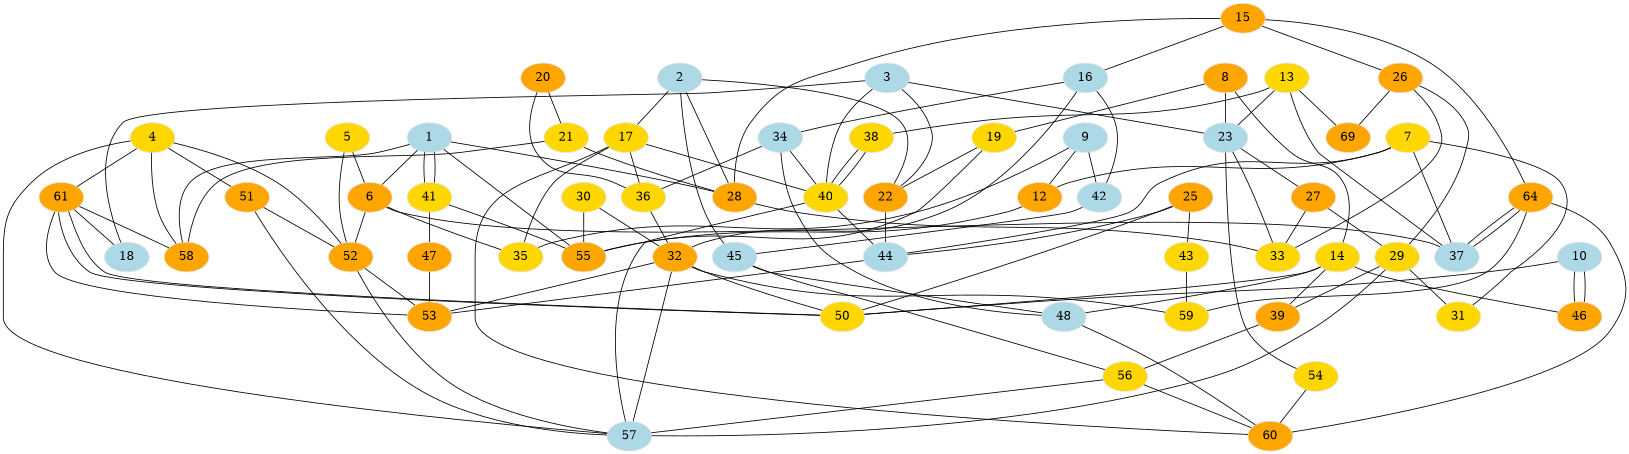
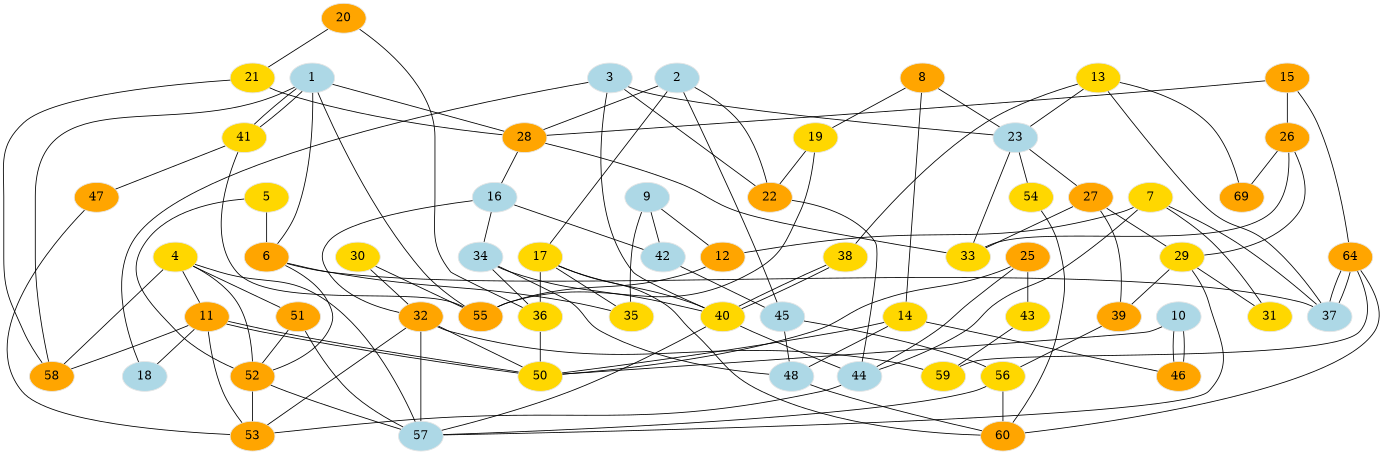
edge "15" -- "16": now "28" -- "16"
node "61": label "61" -> "11"
edge "36" -- "32": now "36" -- "50"
edge "14" -- "39": now "27" -- "39"
